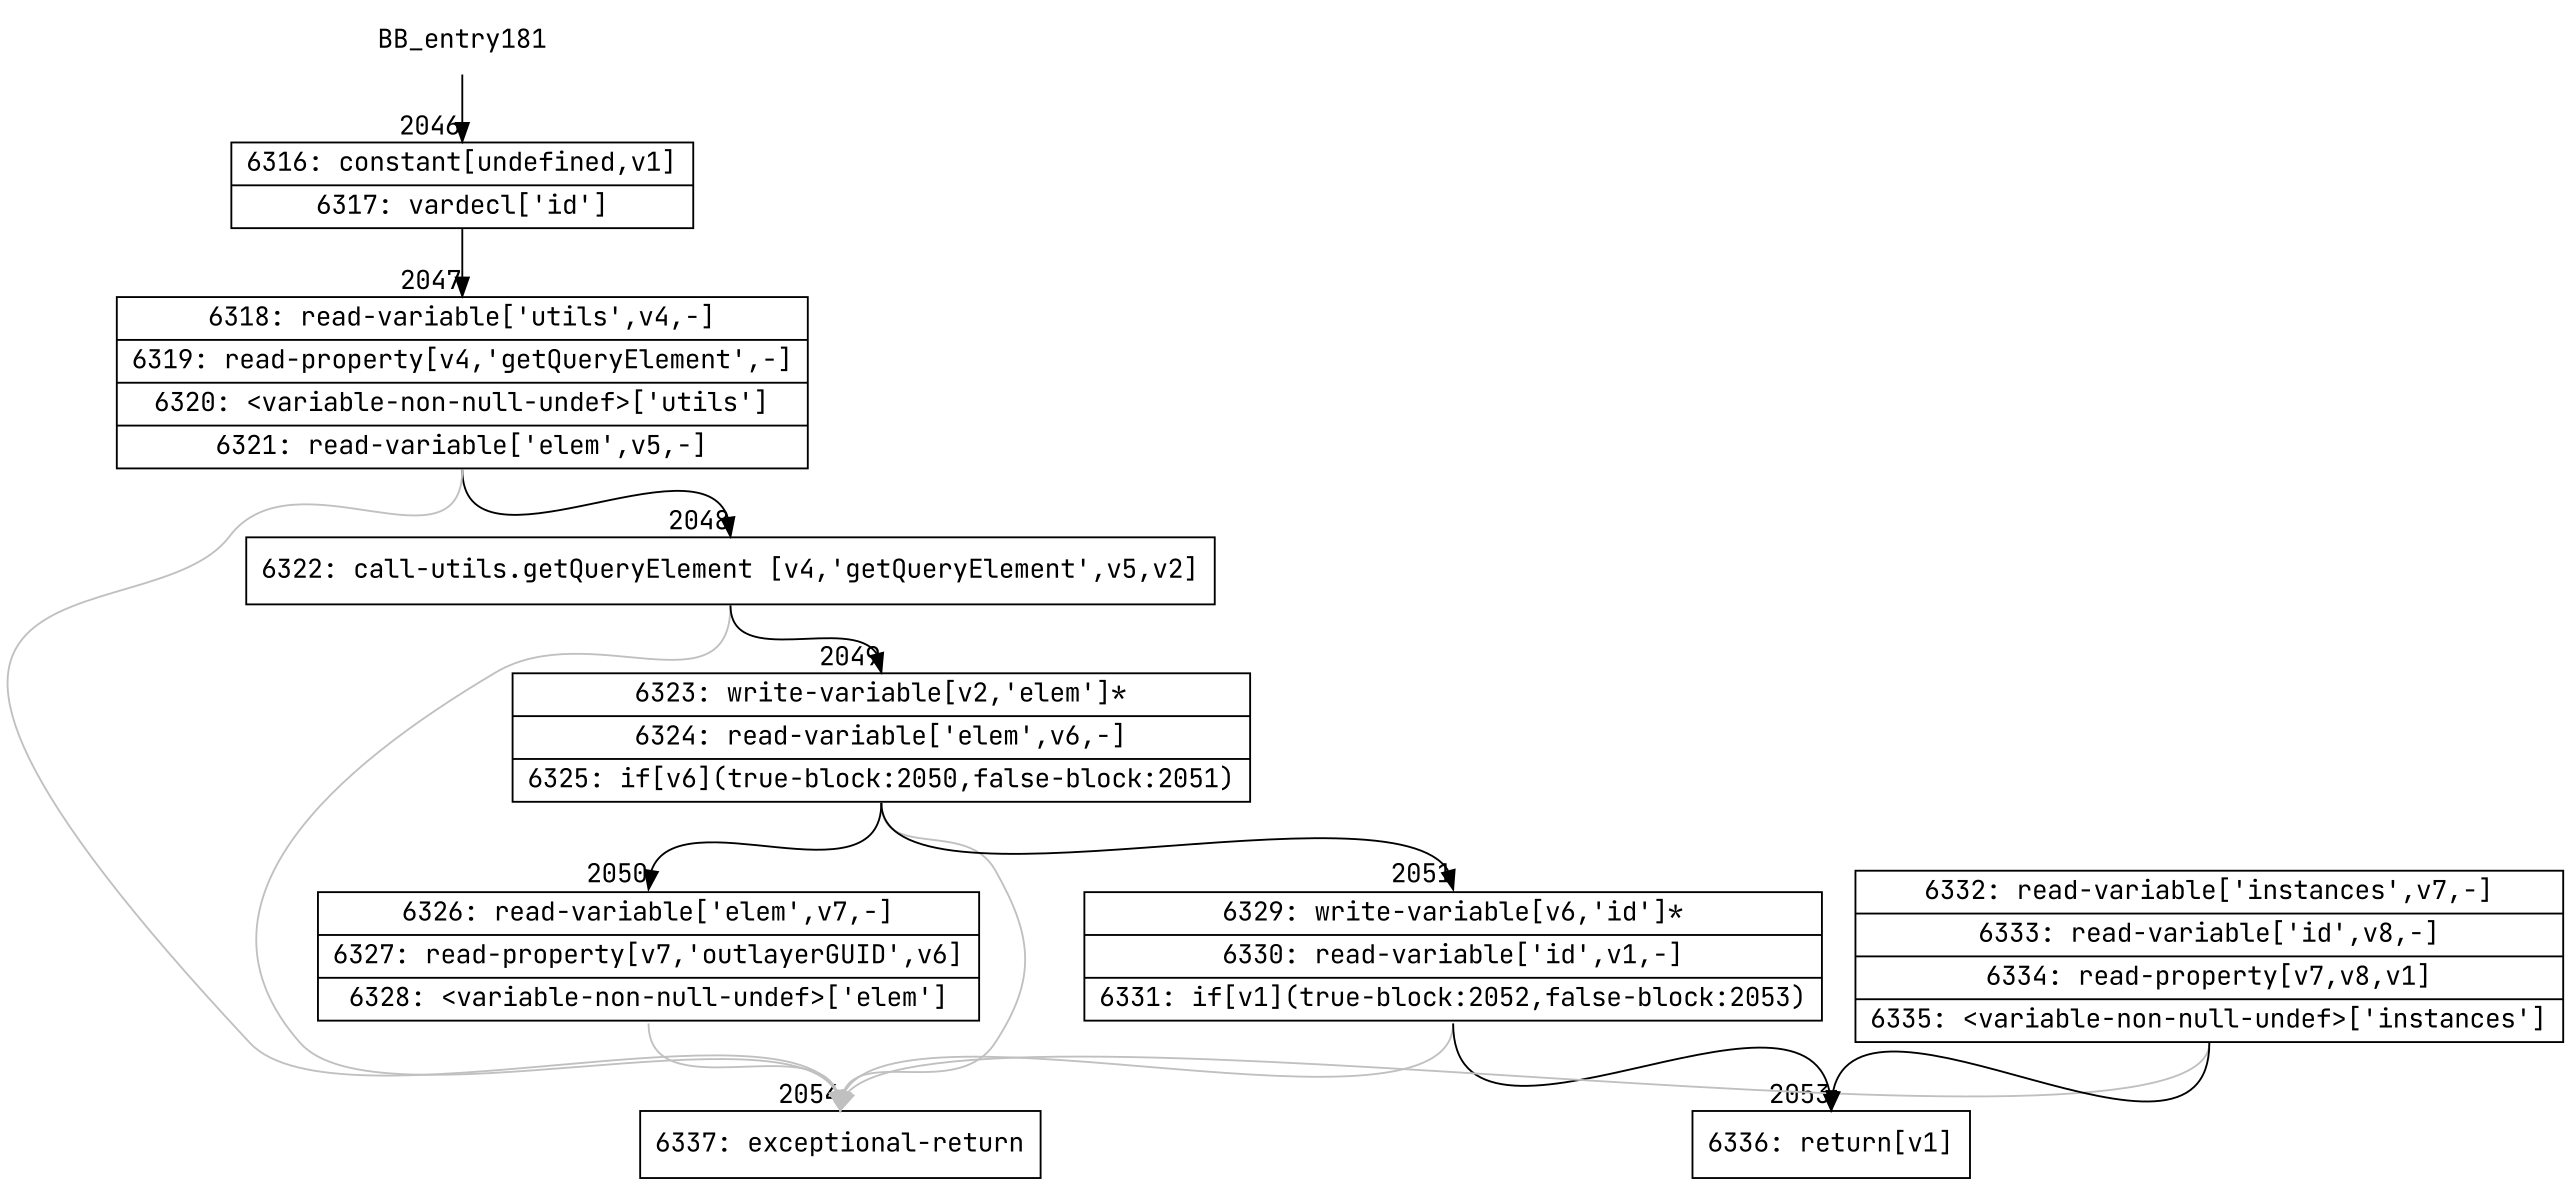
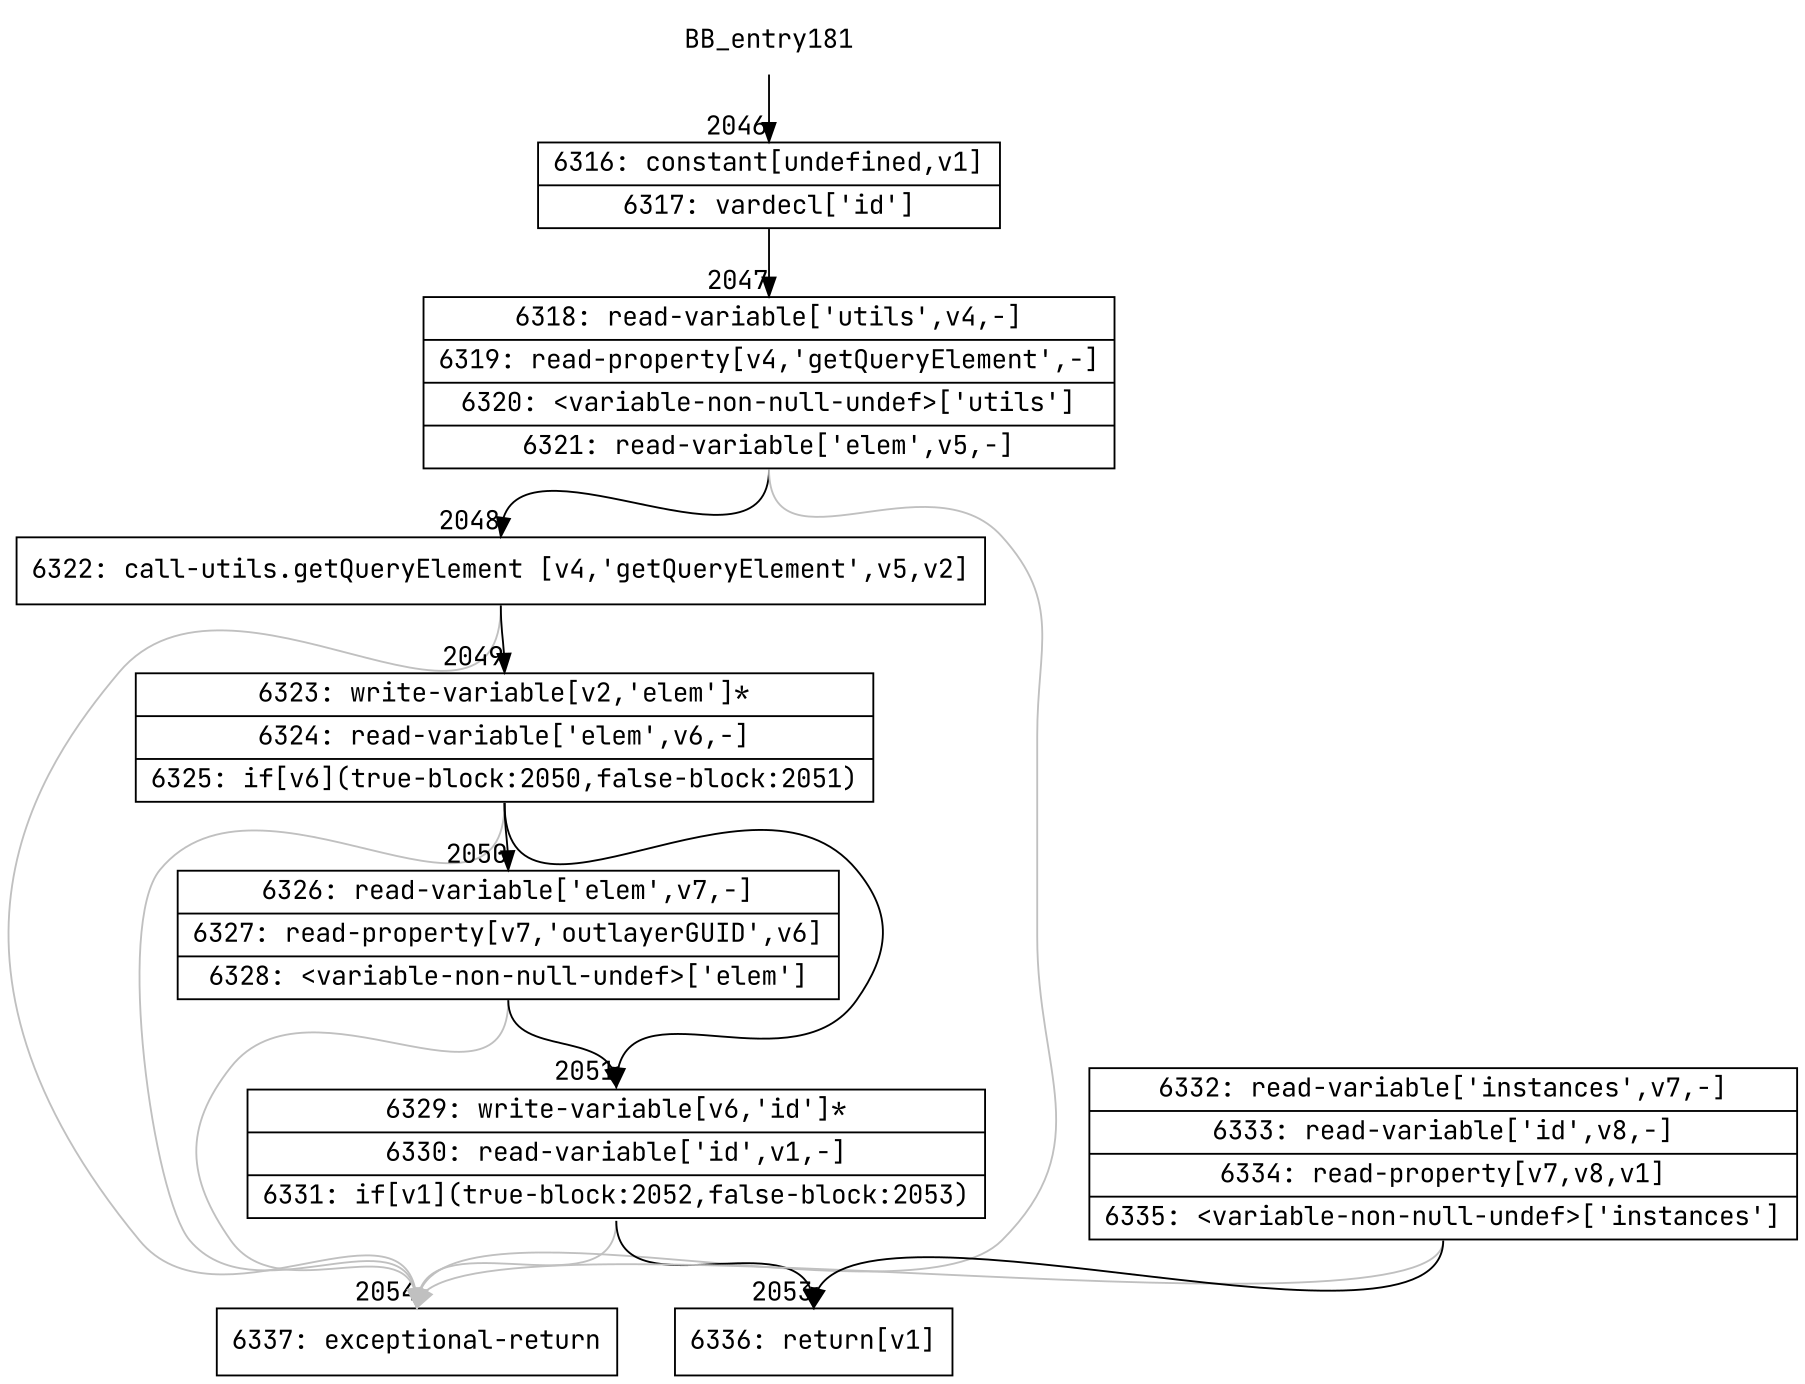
edge "6326: read-variable['elem',v7,-]" -> "6329: write-variable[v6,'id']*": added
